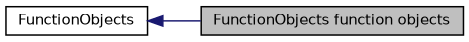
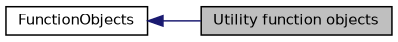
node "FunctionObjects function objects": label "FunctionObjects function objects" -> "Utility function objects"
